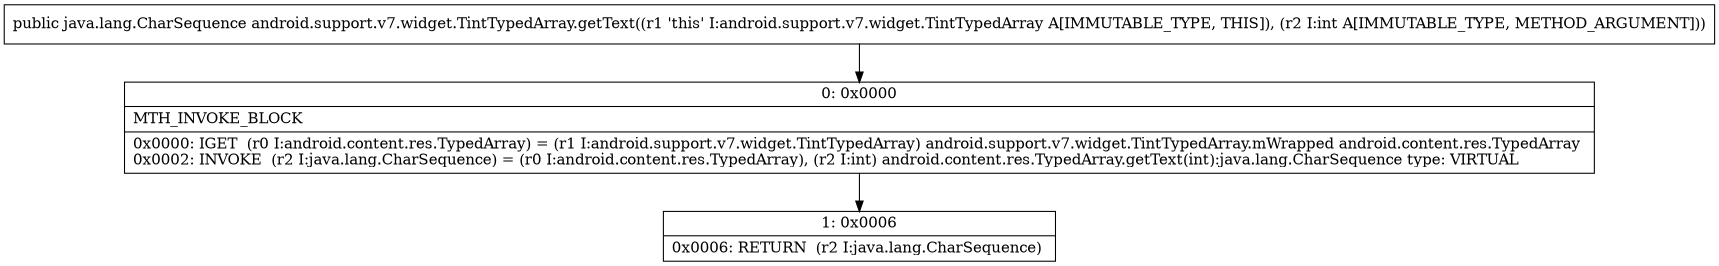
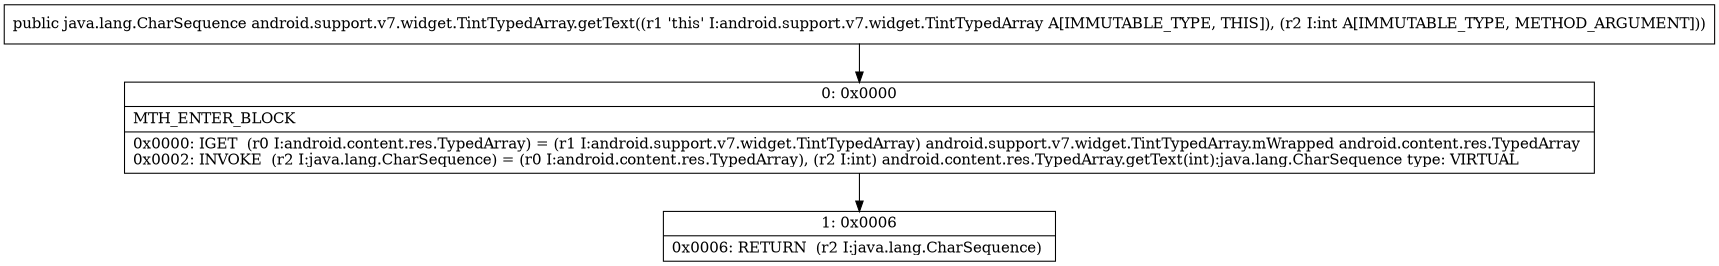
node "0: 0x0000": text "MTH_INVOKE_BLOCK" -> "MTH_ENTER_BLOCK"
